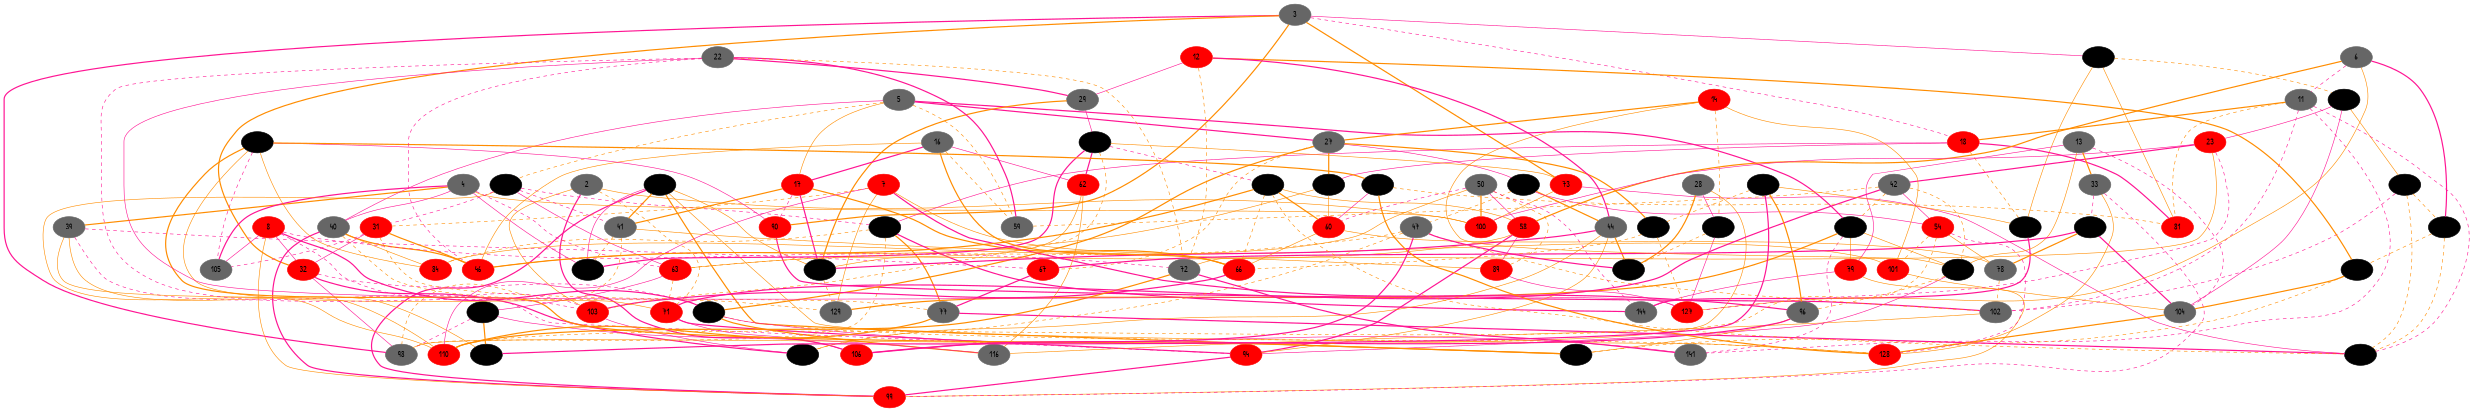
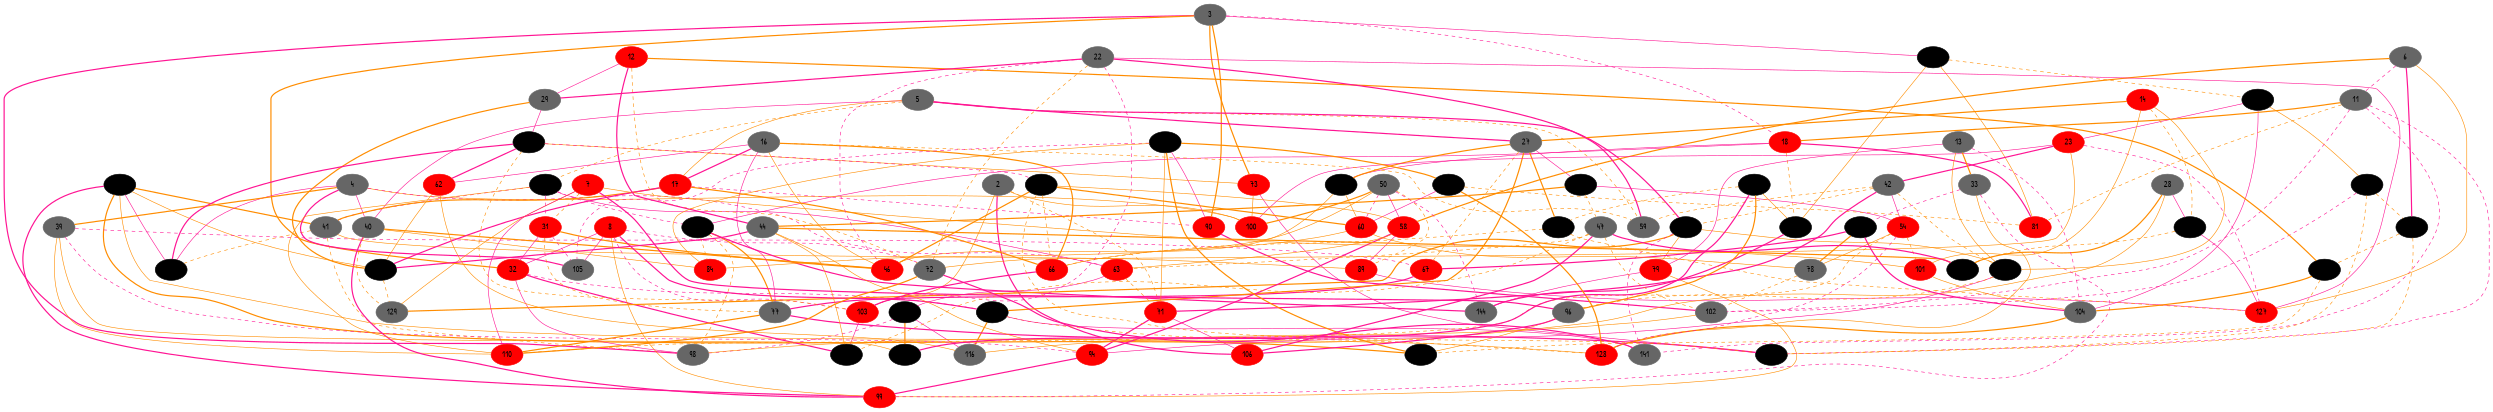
edge "16" -- "77": added
